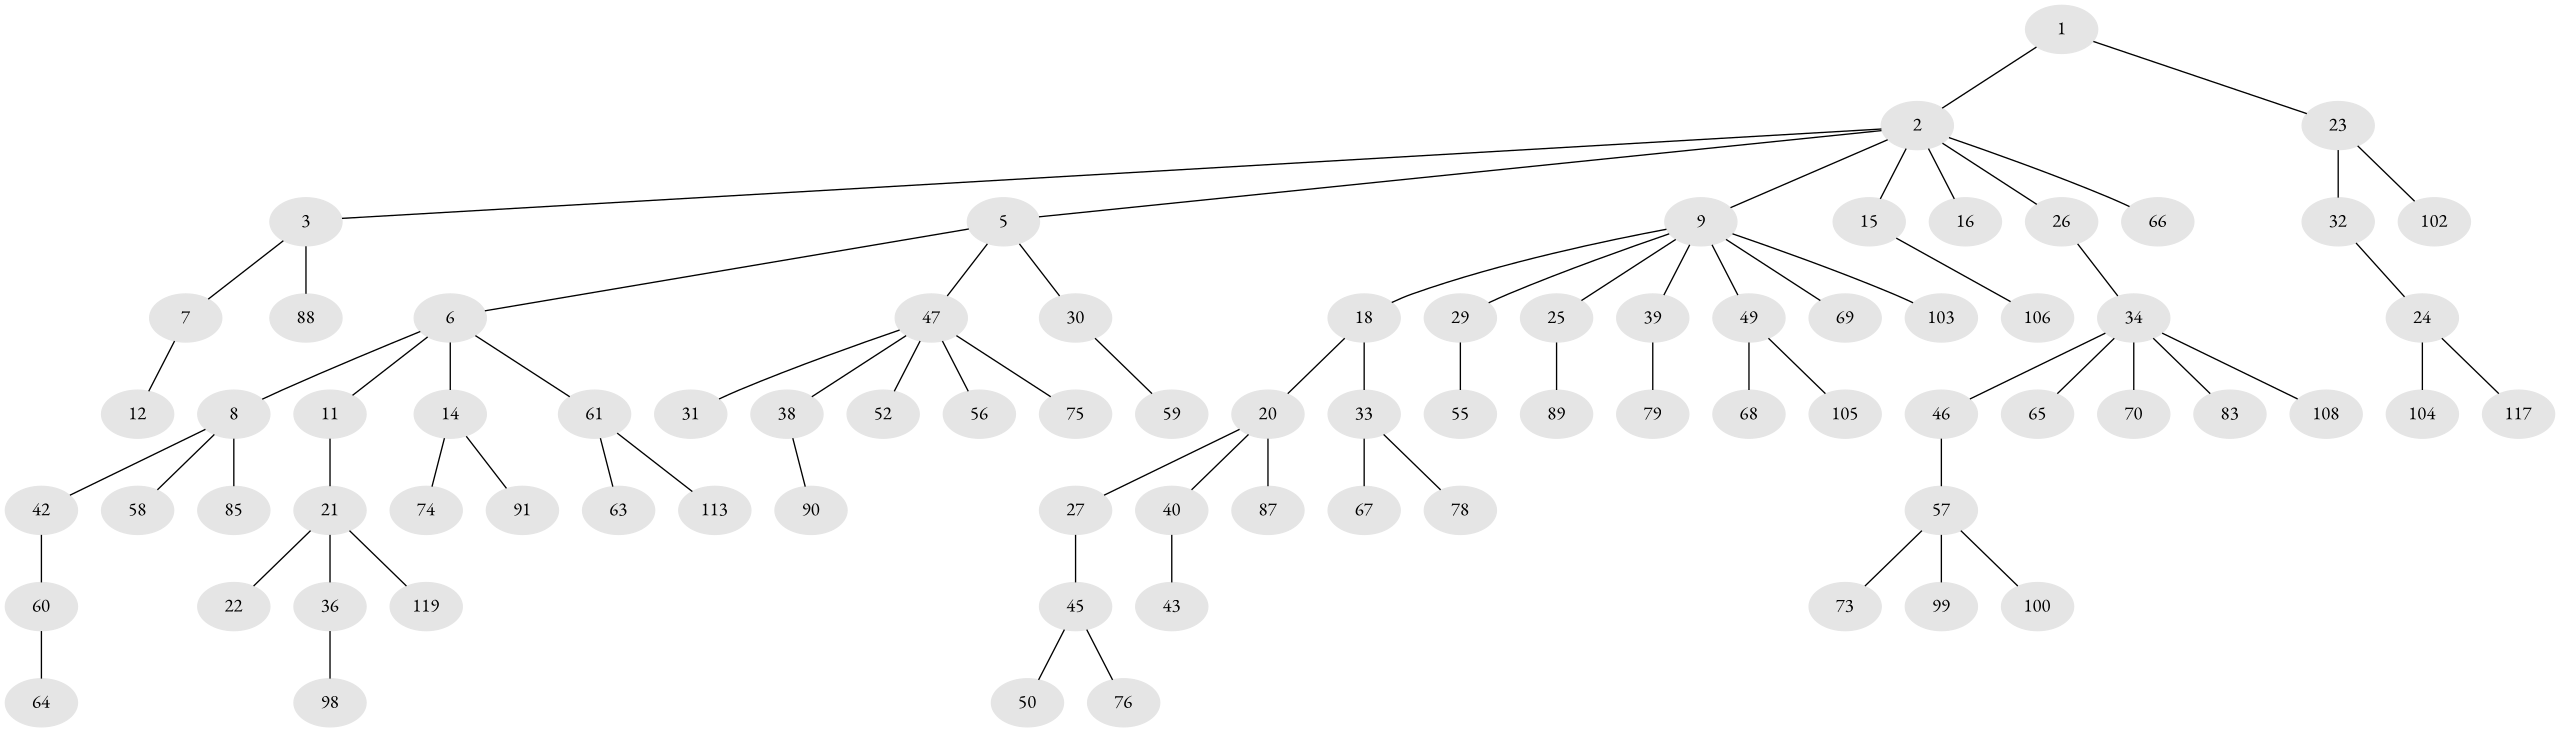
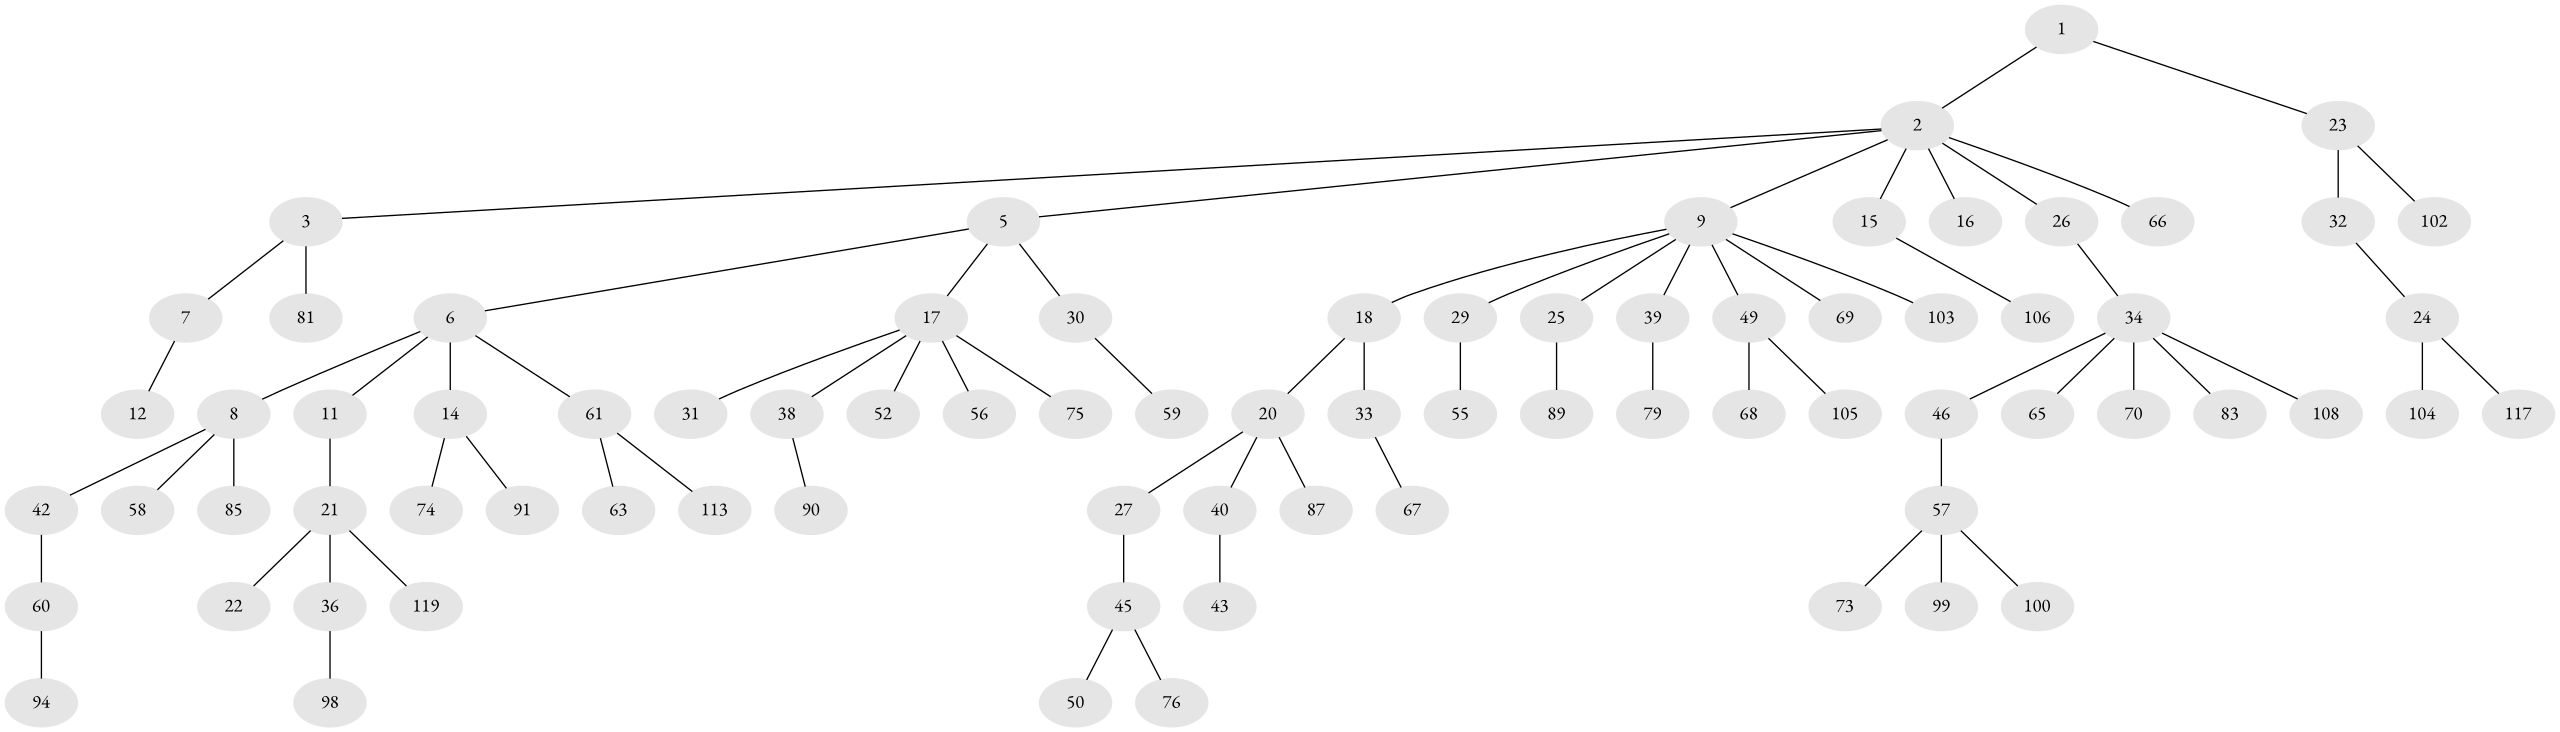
node "88": label "88" -> "81"
node "47": label "47" -> "17"
node "78": removed
node "64": label "64" -> "94"
